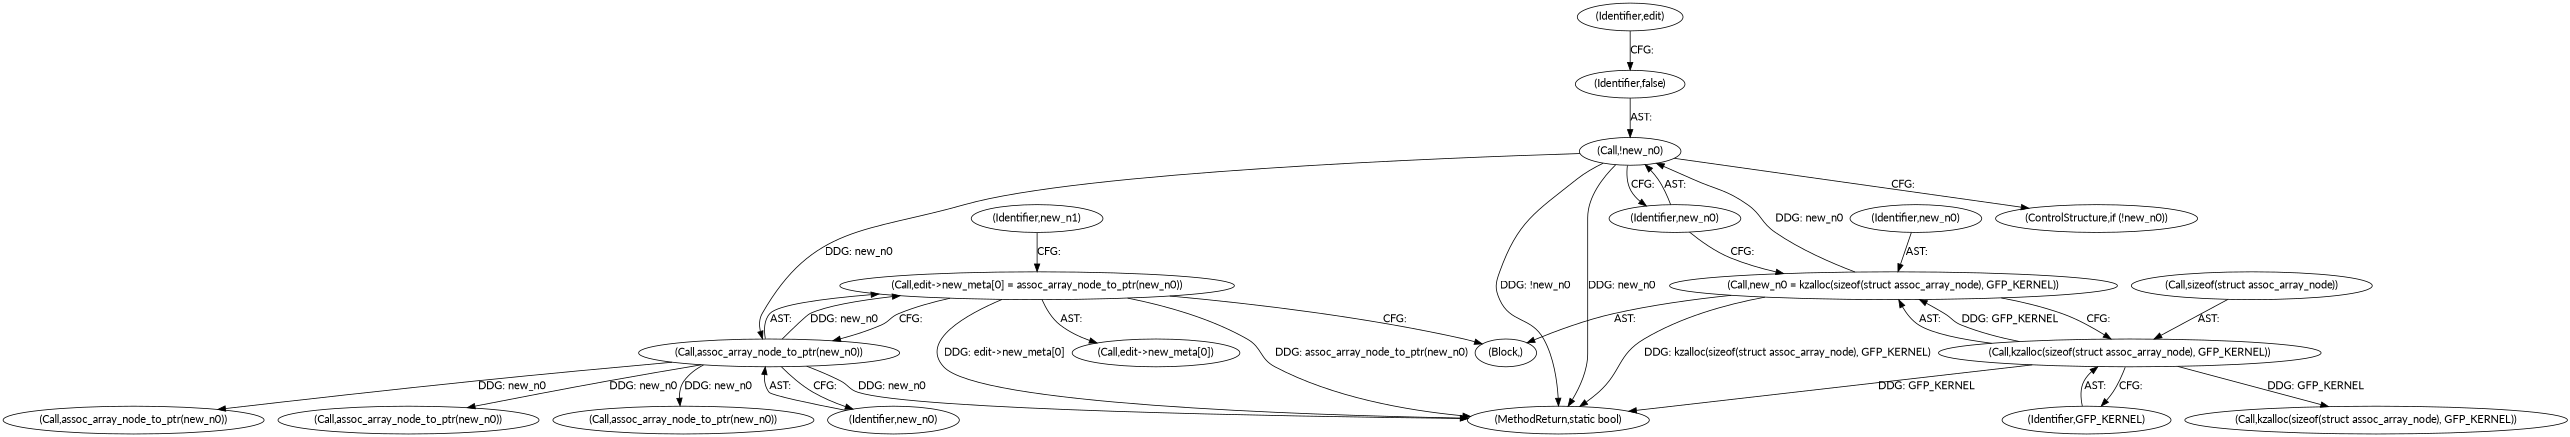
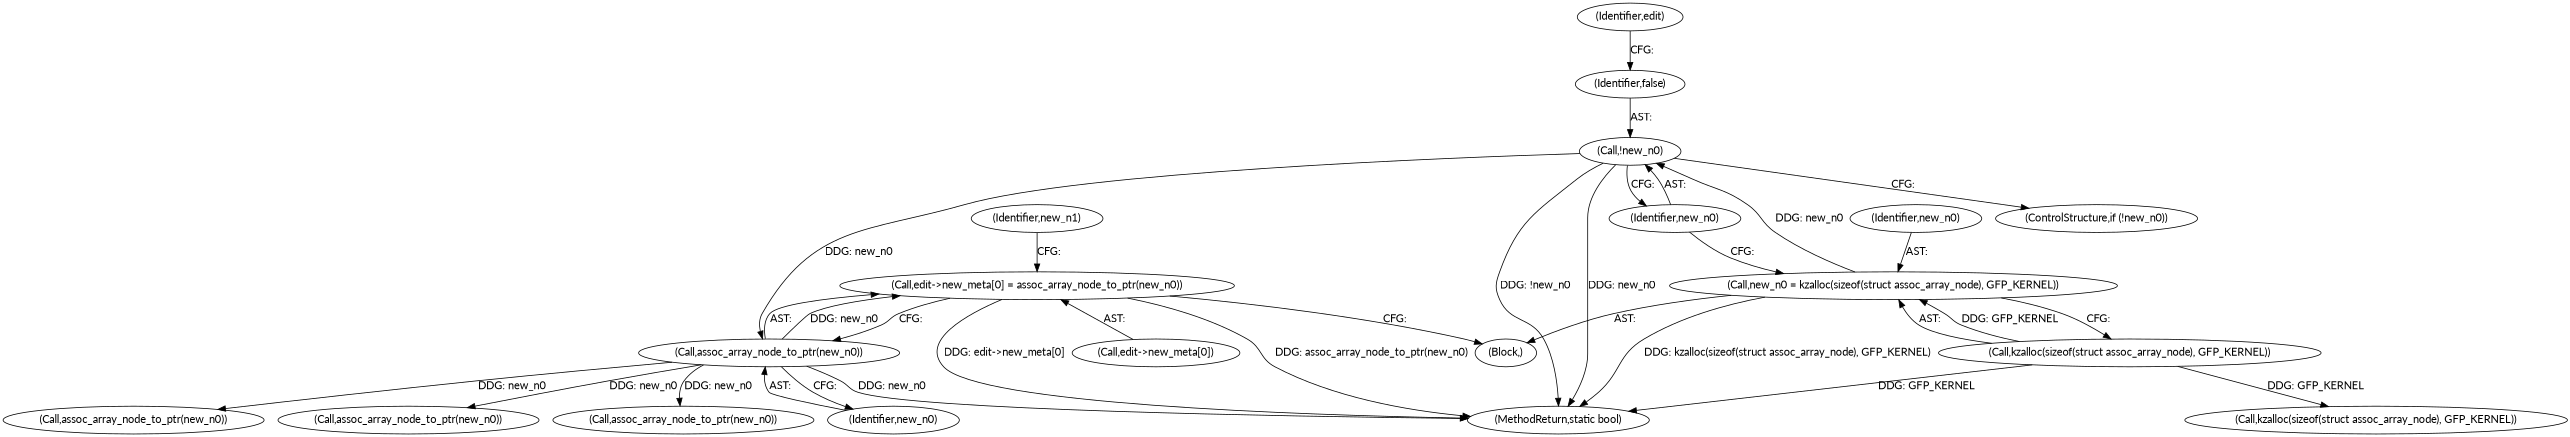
node "(Call,sizeof(struct assoc_array_node))": removed
edge "(Call,edit->new_meta[0] = assoc_array_node_to_ptr(new_n0))" -> "(Call,edit->new_meta[0])": reversed
node "(Identifier,GFP_KERNEL)": removed
